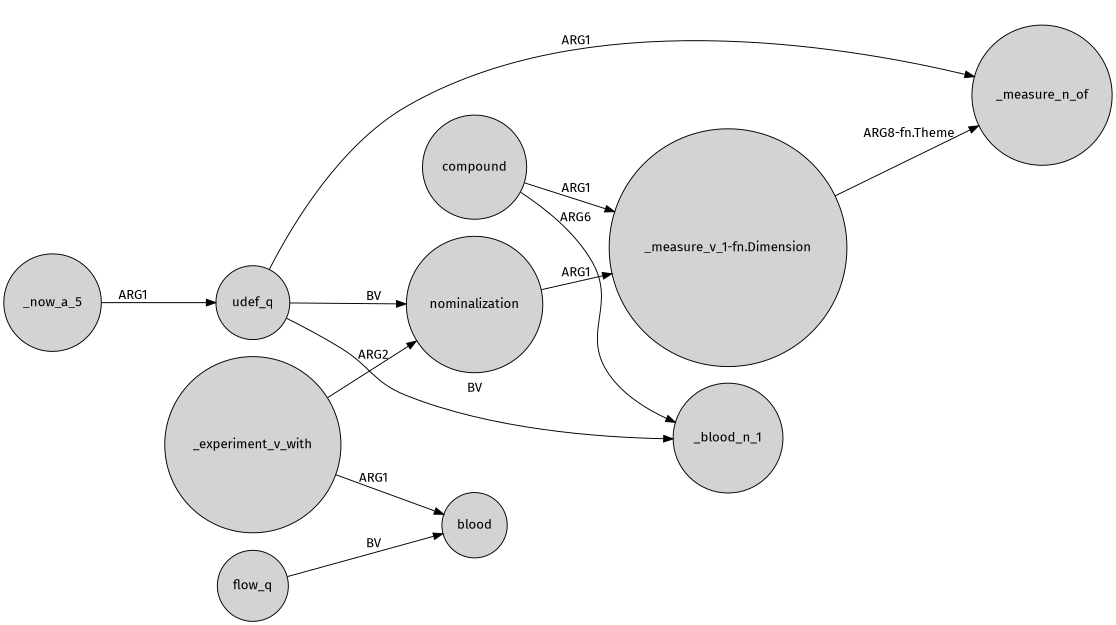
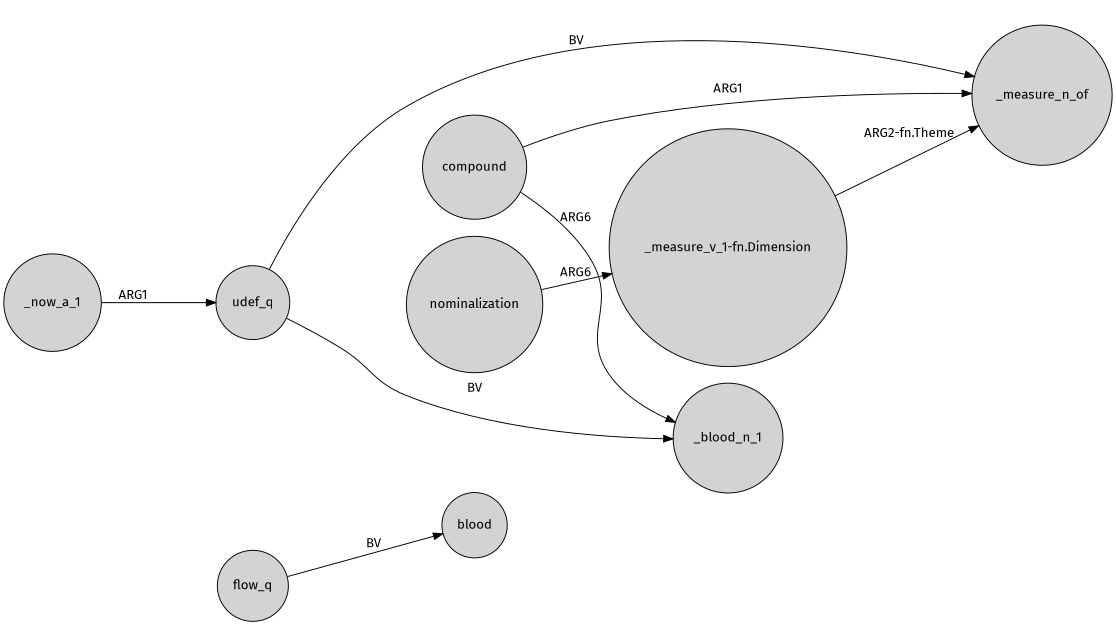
edge "udef_q" -> "_measure_n_of": label "ARG1" -> "BV"
edge "_measure_v_1-fn.Dimension" -> "_measure_n_of": label "ARG8-fn.Theme" -> "ARG2-fn.Theme"
edge "compound" -> "_measure_v_1-fn.Dimension": now "compound" -> "_measure_n_of"
edge "nominalization" -> "_measure_v_1-fn.Dimension": label "ARG1" -> "ARG6"
node "_now_a_5": label "_now_a_5" -> "_now_a_1"
edge "udef_q" -> "nominalization": removed, label "BV"
node "_experiment_v_with": removed
